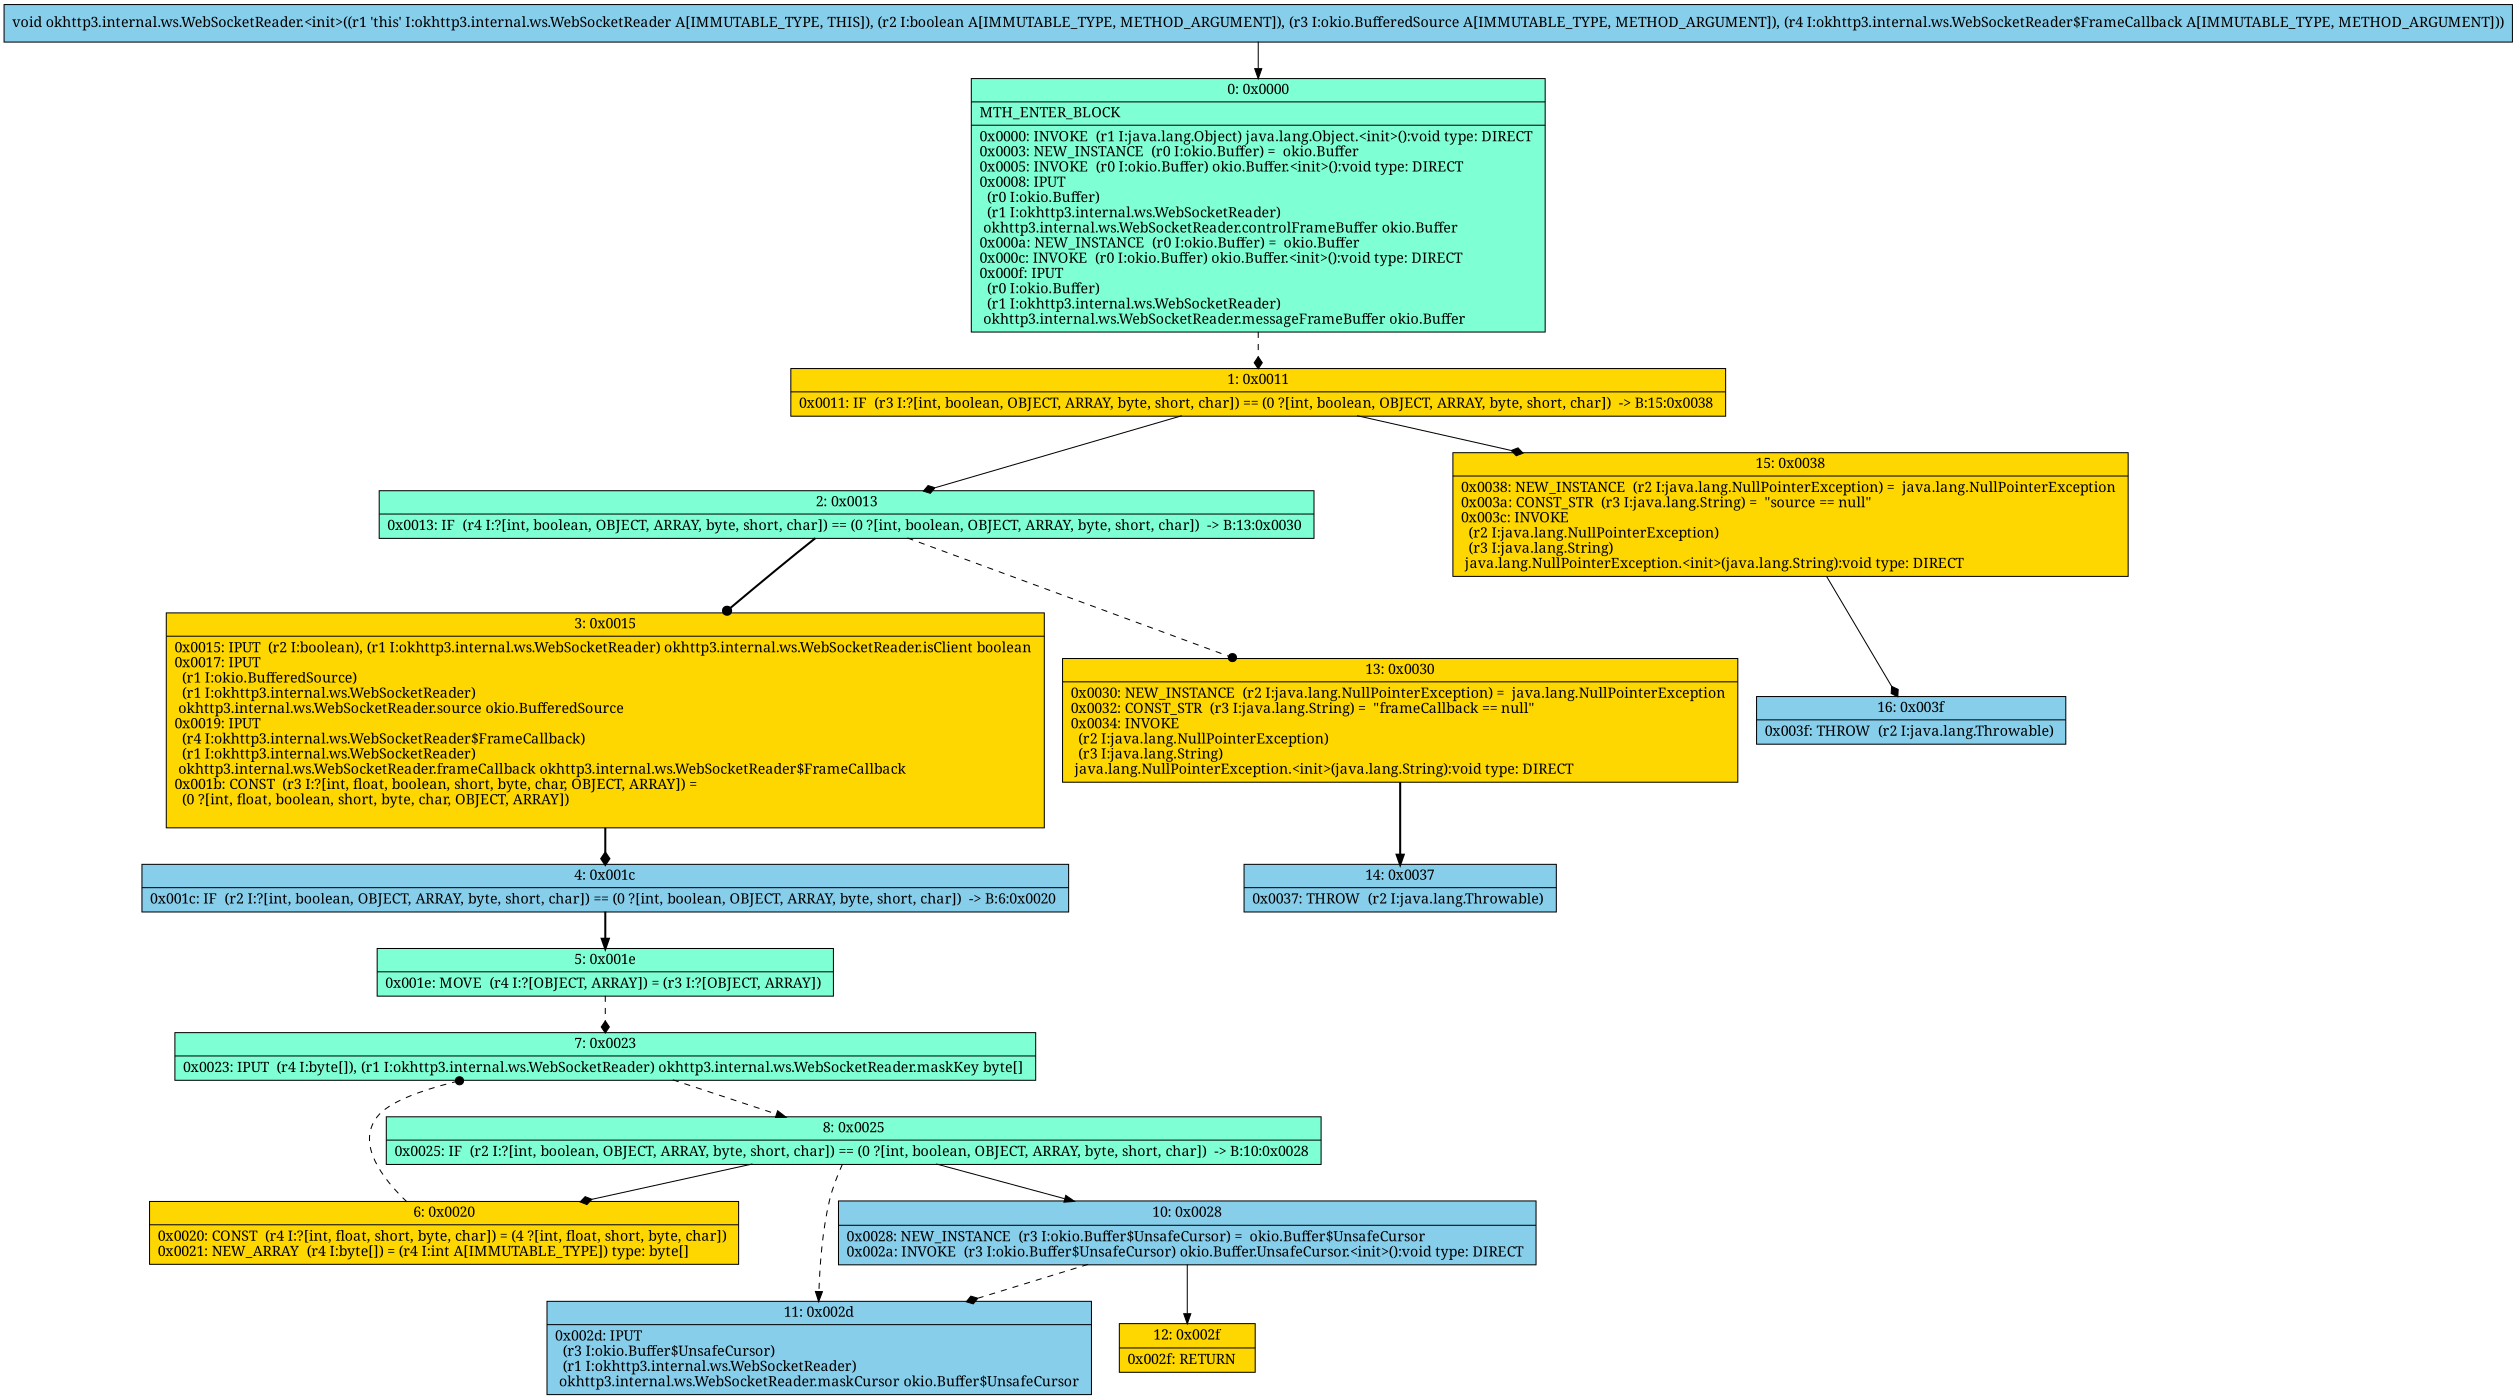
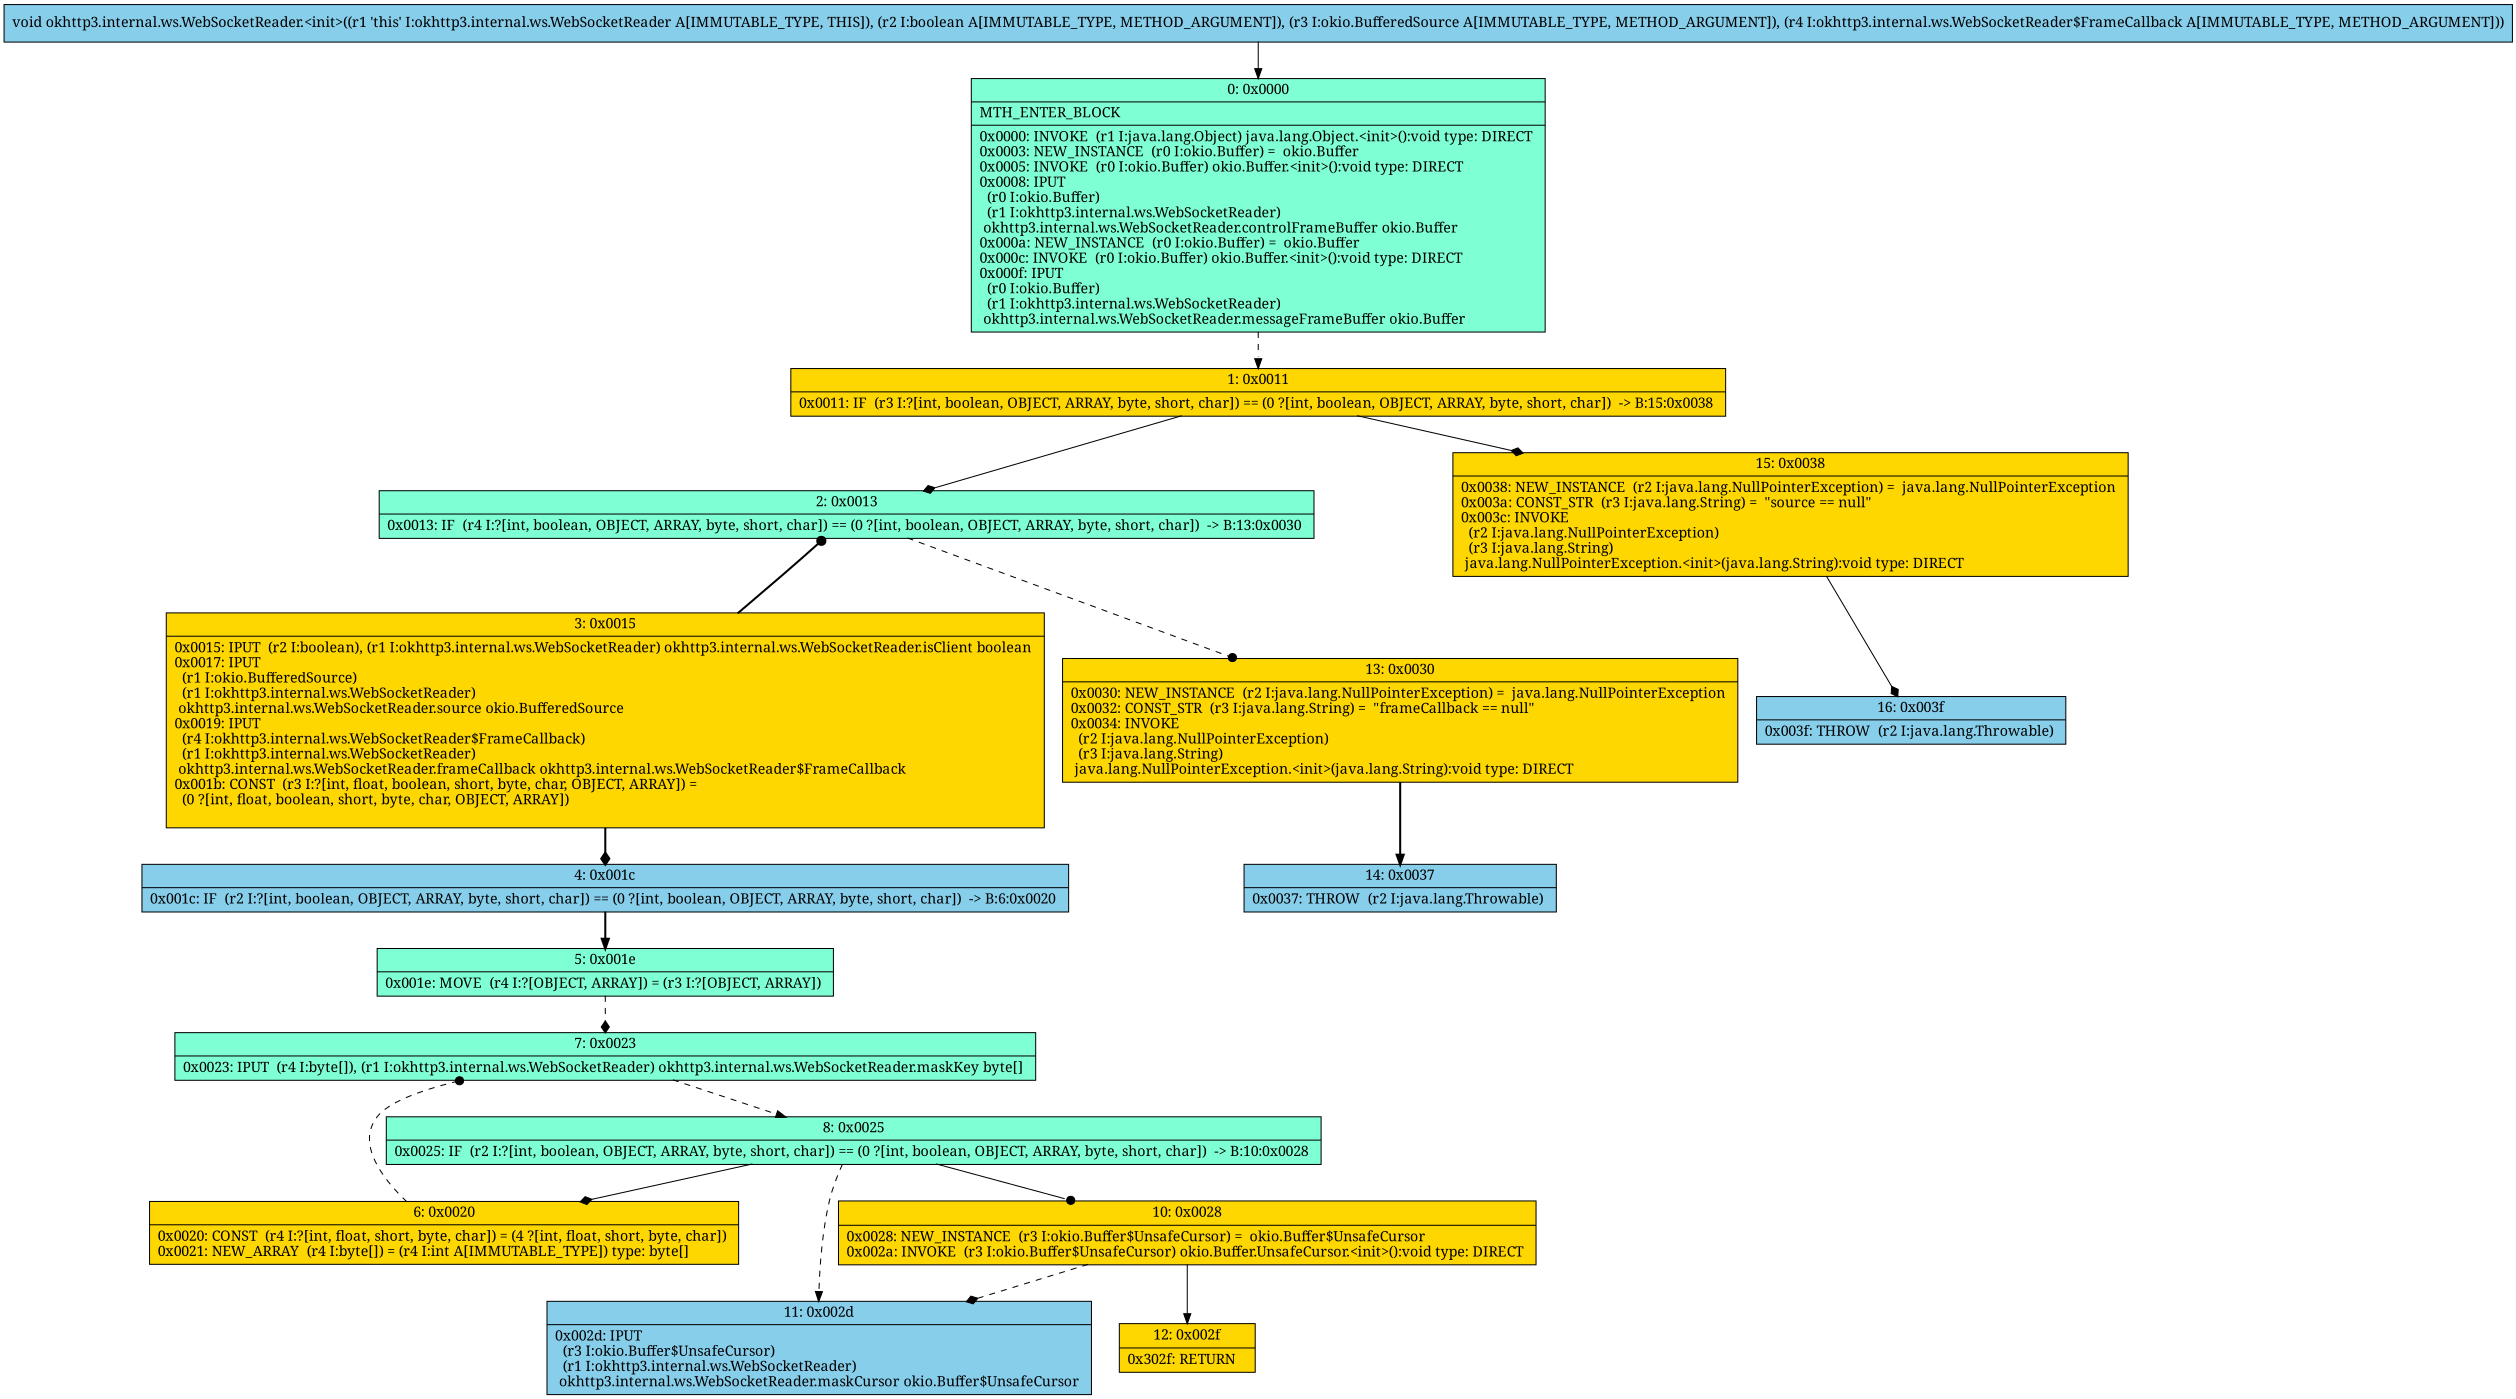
edge "0: 0x0000" -> "1: 0x0011": arrowhead diamond -> normal
edge "2: 0x0013" -> "3: 0x0015": reversed
edge "8: 0x0025" -> "10: 0x0028": arrowhead normal -> dot
node "10: 0x0028": fillcolor skyblue -> gold
node "12: 0x002f": text "0x002f: RETURN" -> "0x302f: RETURN"
